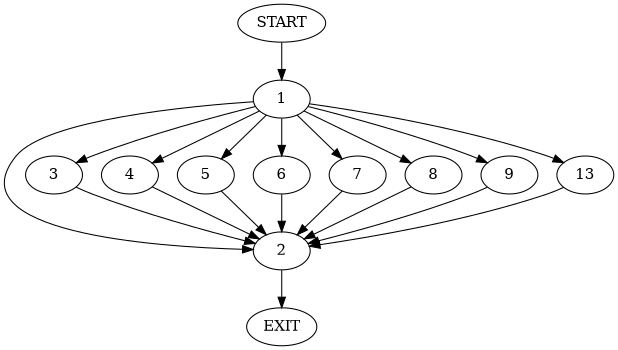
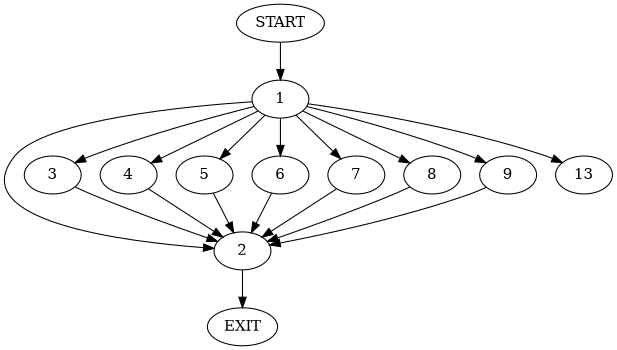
edge "13" -> "2": removed
